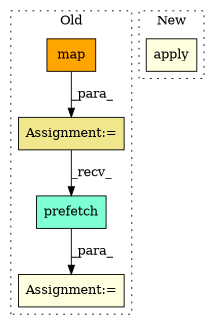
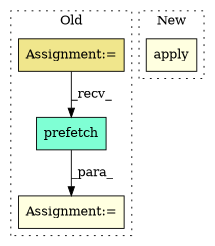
node "map": removed
